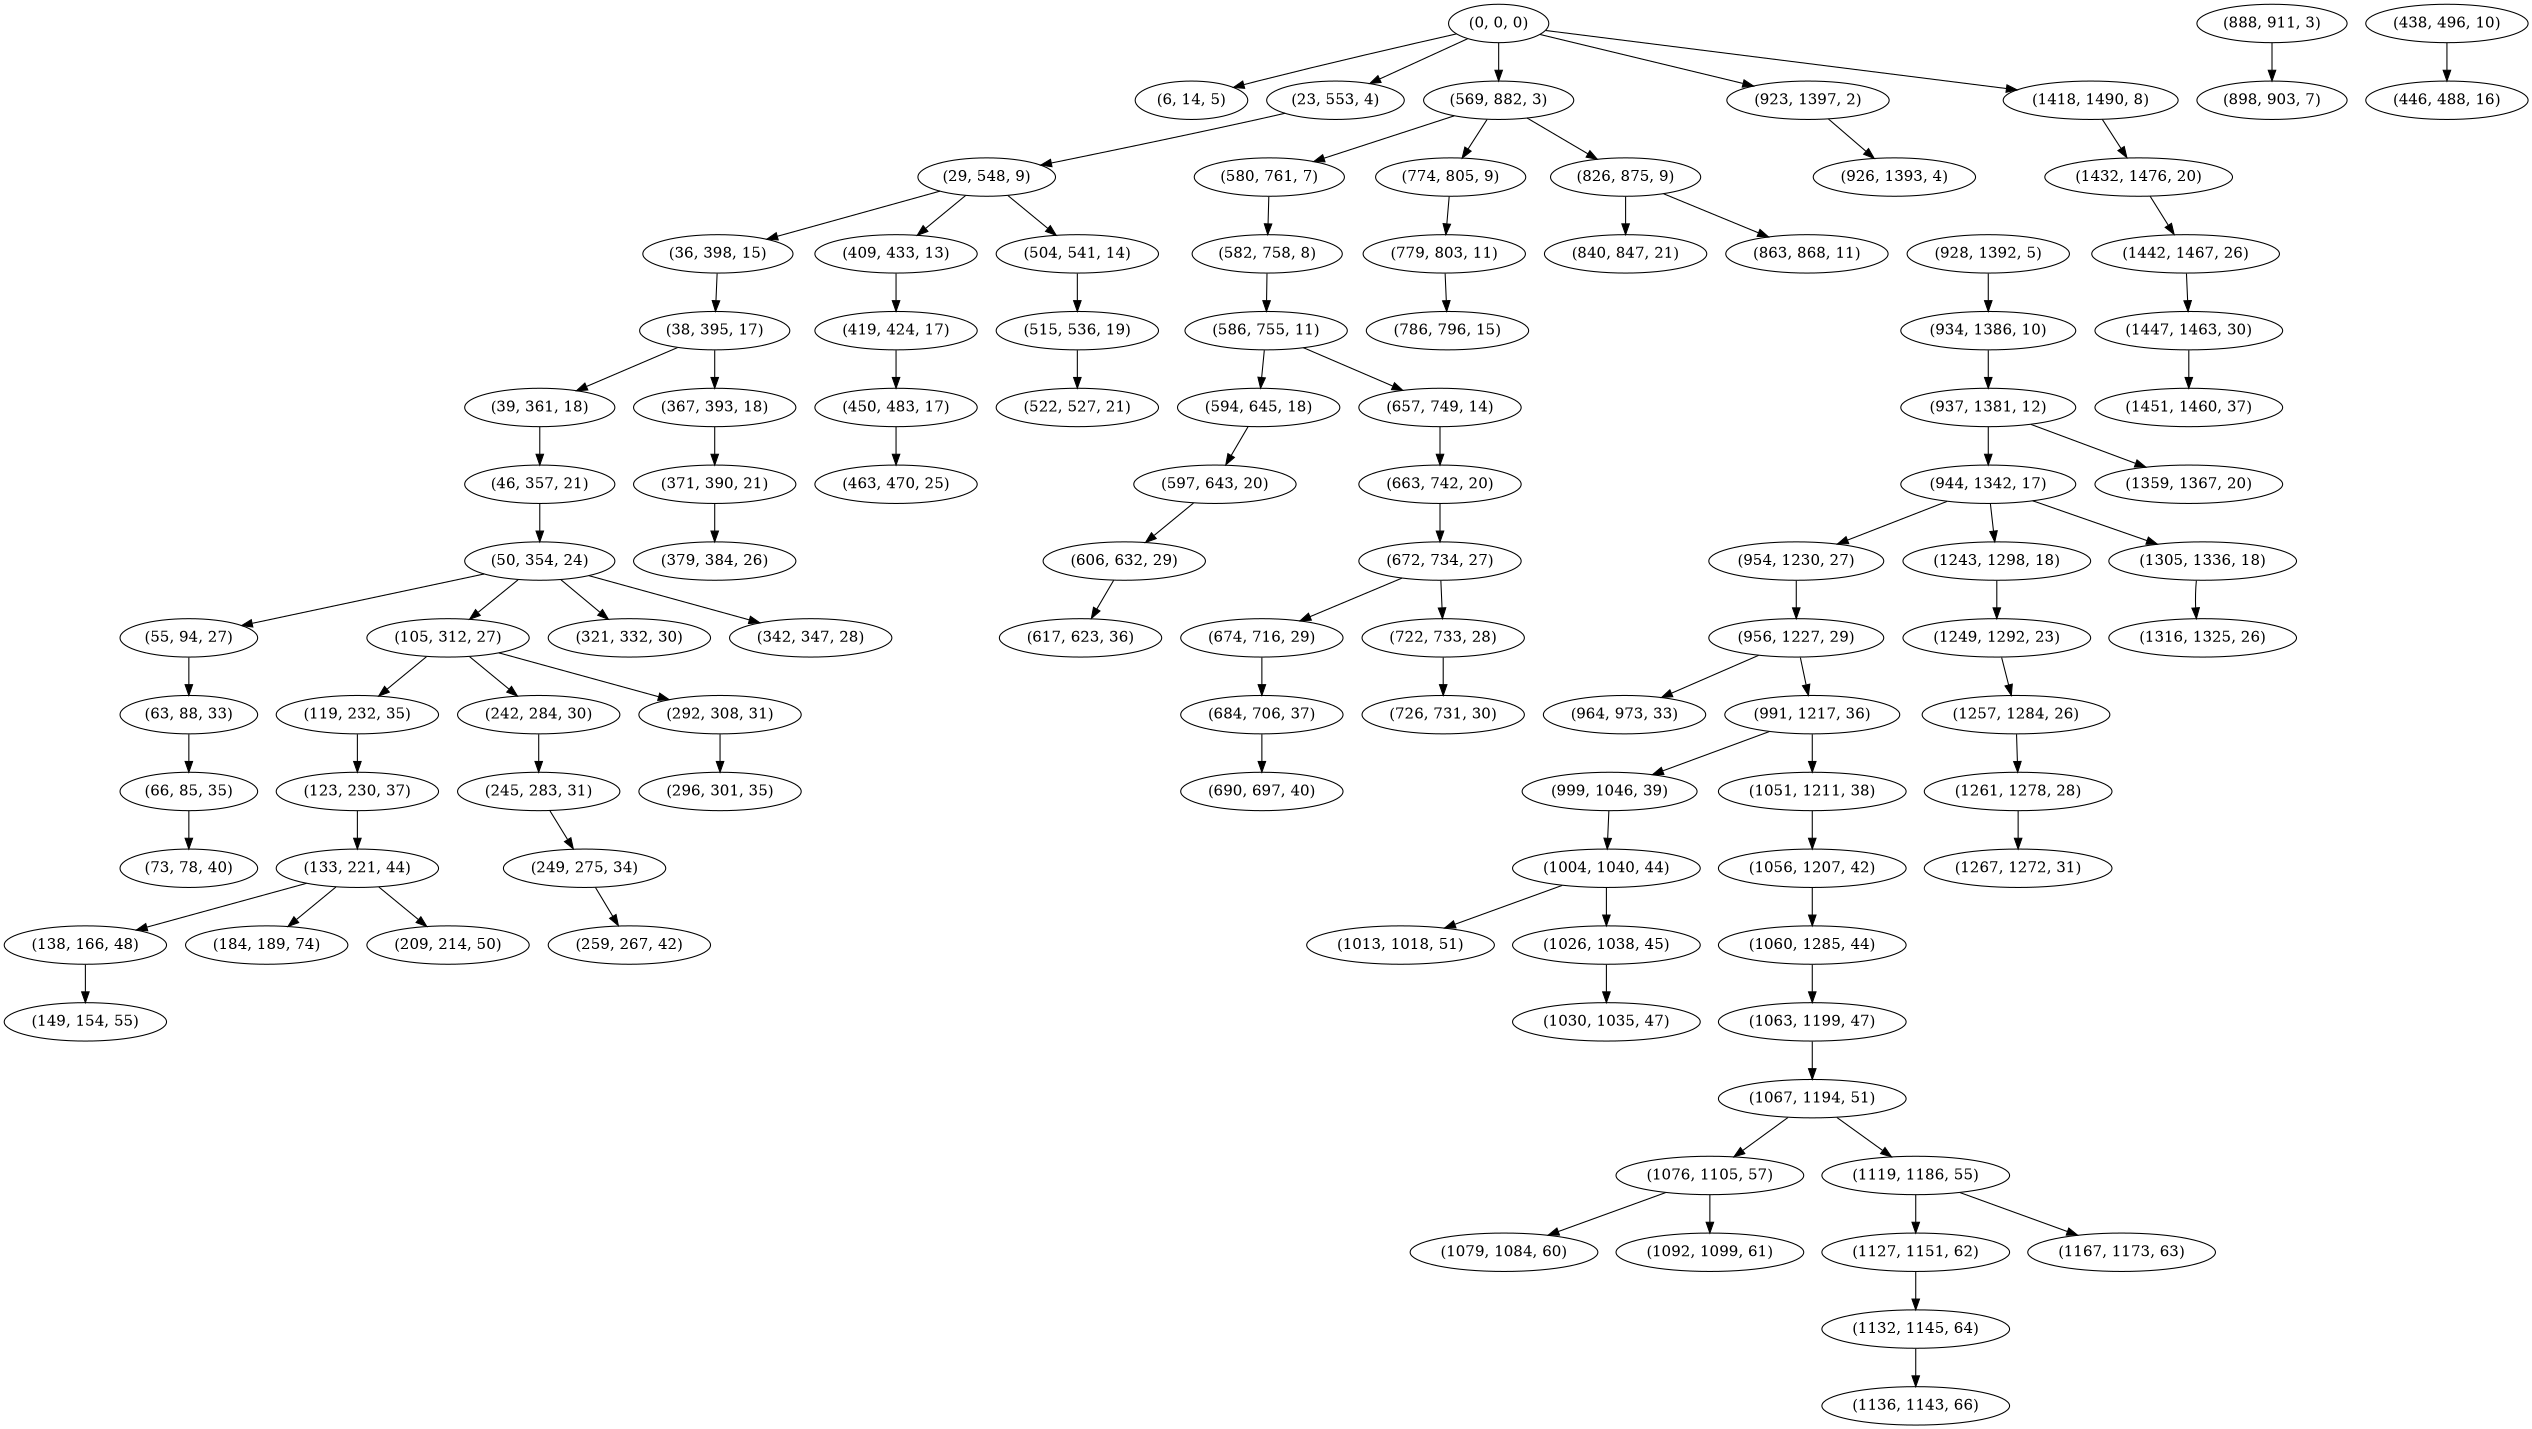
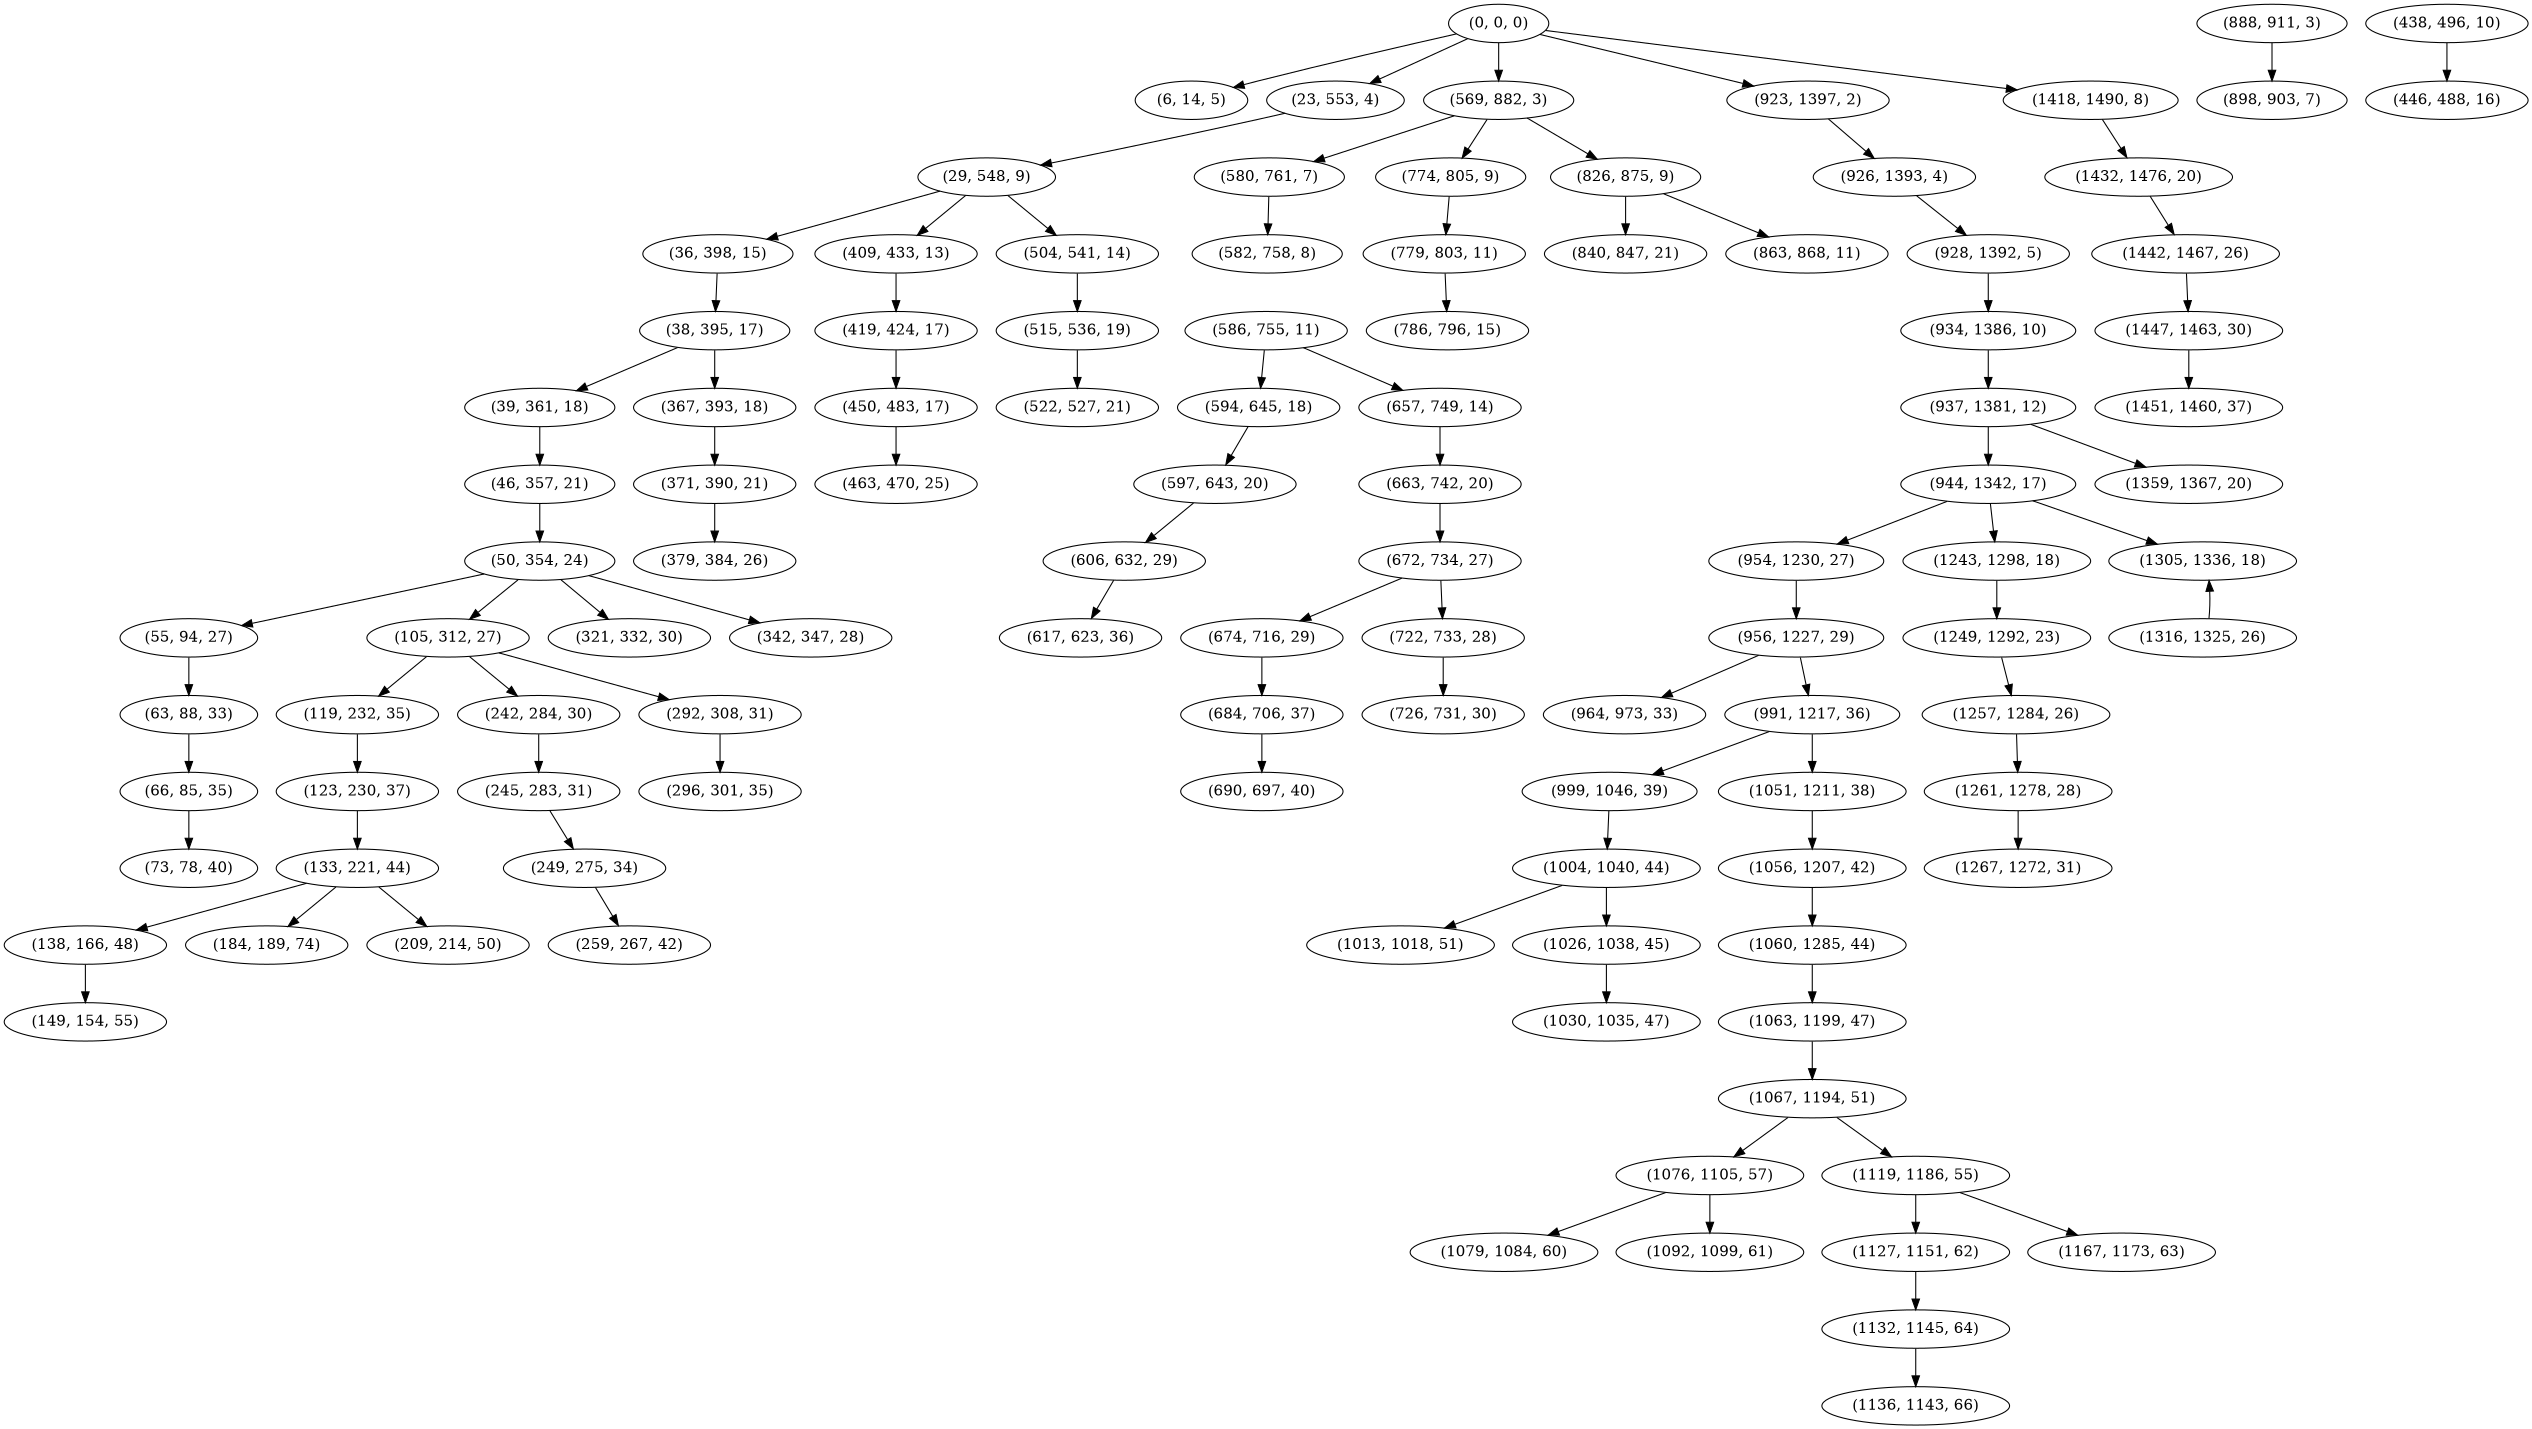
edge "(926, 1393, 4)" -> "(928, 1392, 5)": added
edge "(582, 758, 8)" -> "(586, 755, 11)": removed
edge "(1305, 1336, 18)" -> "(1316, 1325, 26)": reversed
